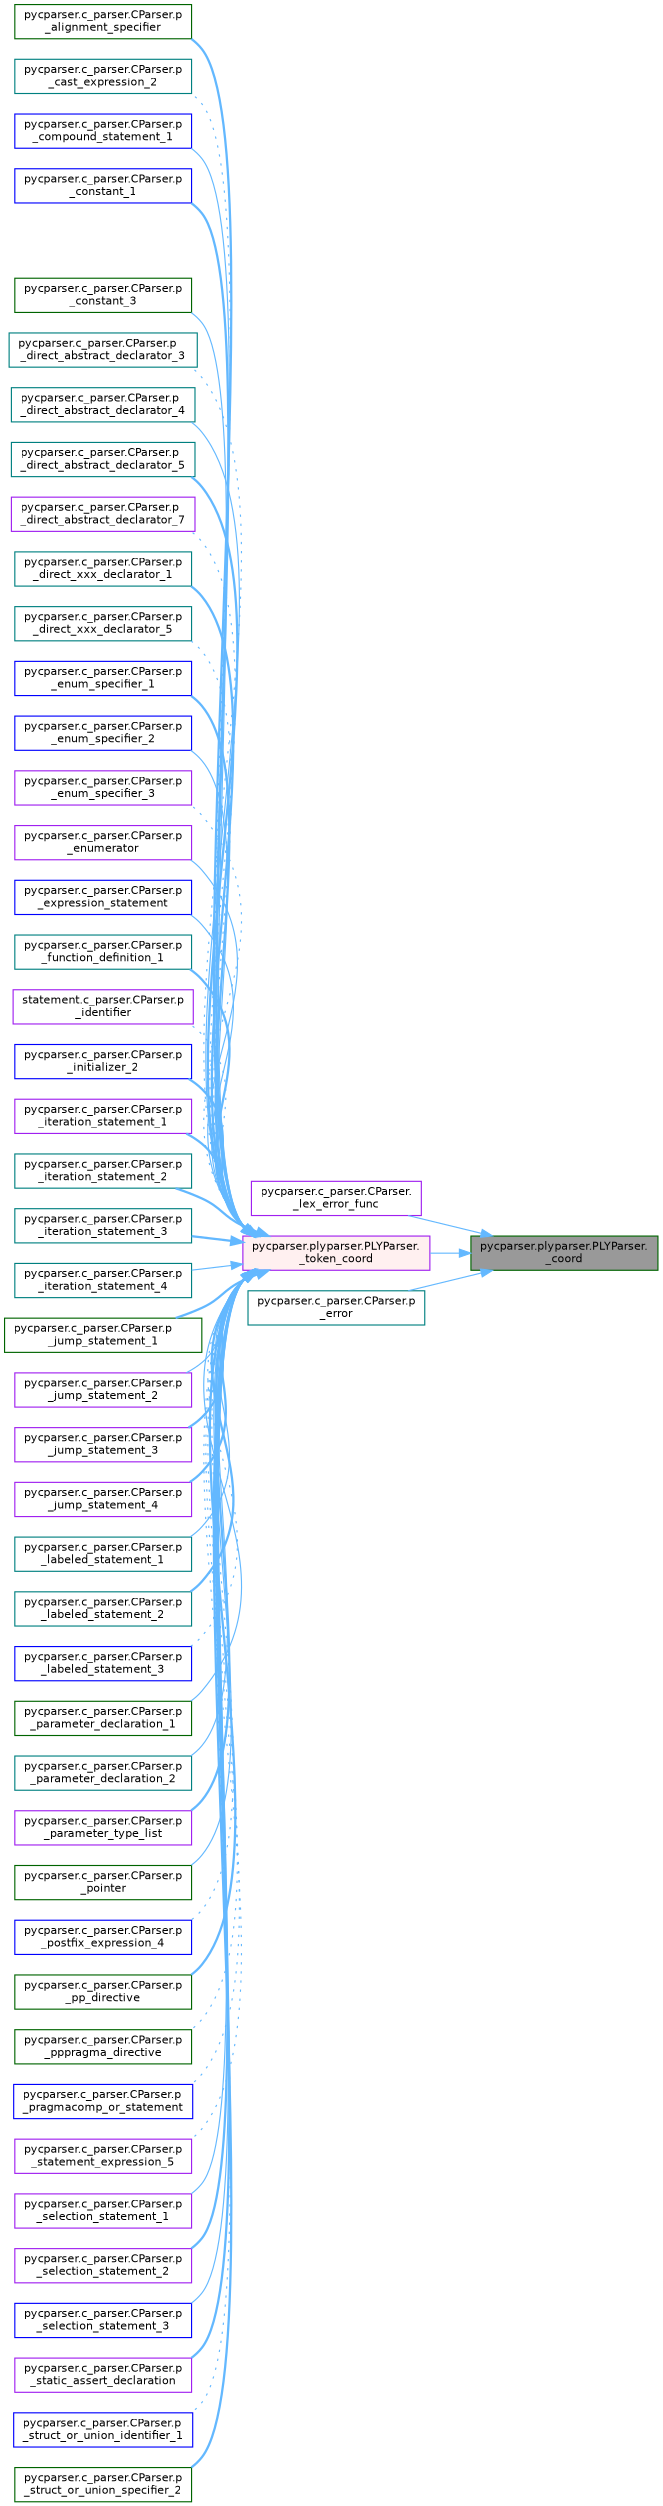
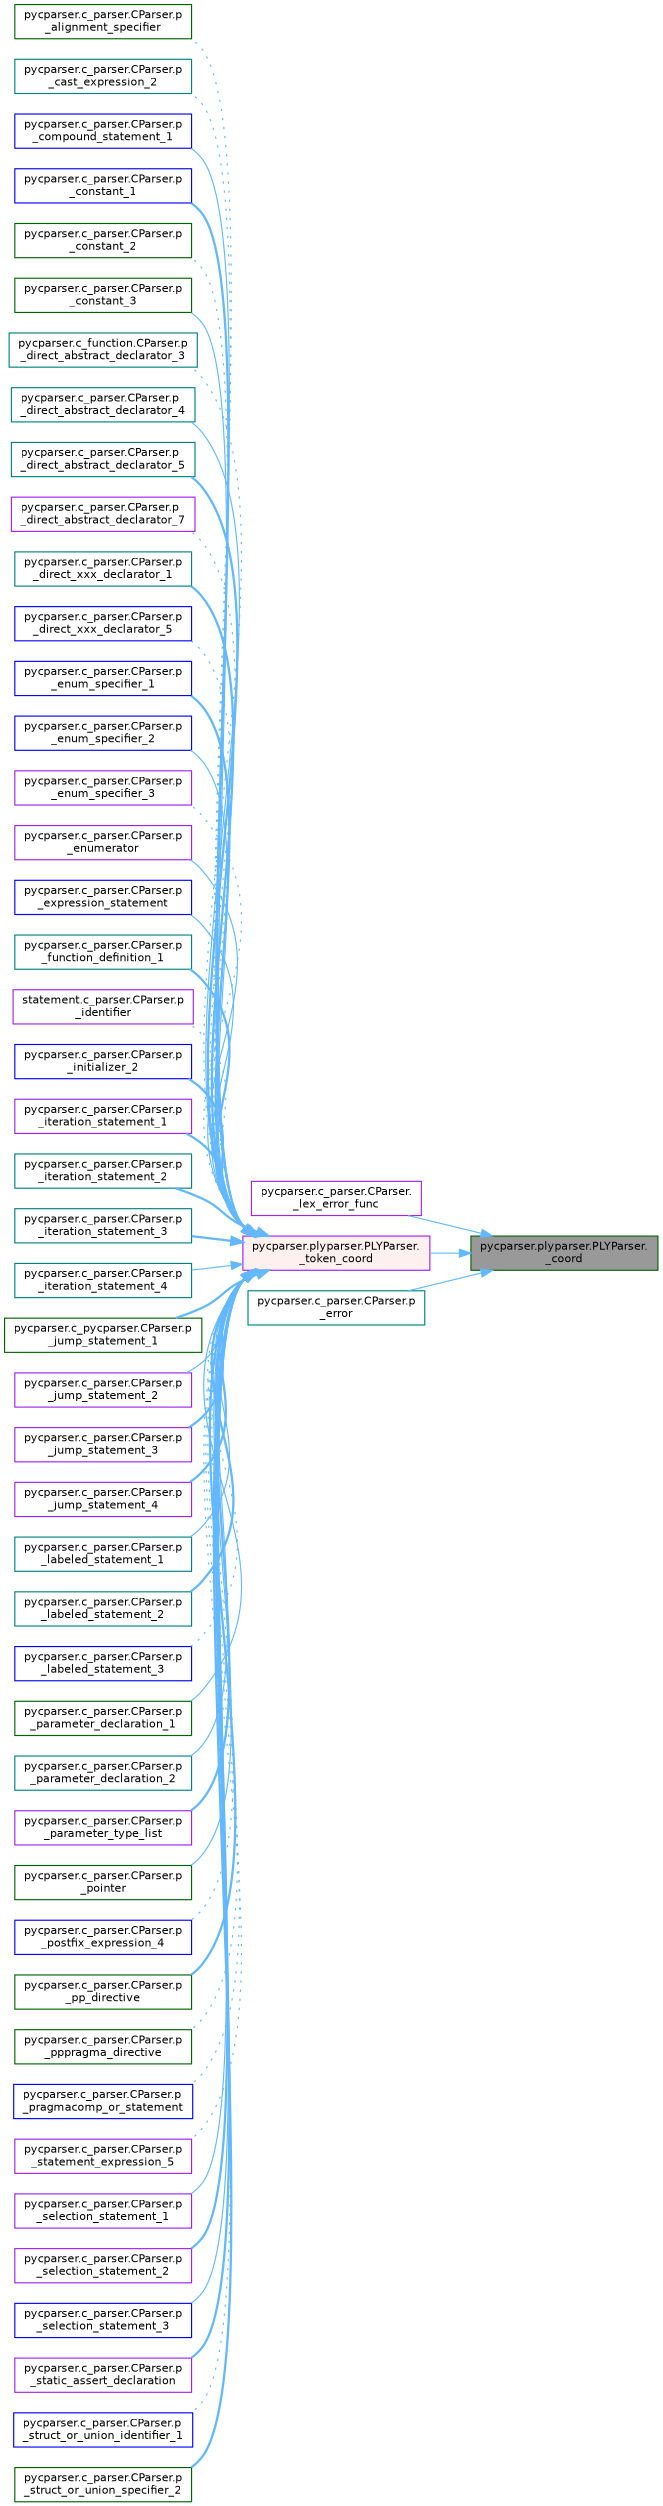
node "pycparser.c_parser.CParser.p _constant_2": added
node "pycparser.c_parser.CParser.p _direct_abstract_declarator_3": label "pycparser.c_parser.CParser.p _direct_abstract_declarator_3" -> "pycparser.c_function.CParser.p _direct_abstract_declarator_3"
node "pycparser.c_parser.CParser.p _direct_xxx_declarator_5": color teal -> blue
edge "pycparser.c_parser.CParser.p _alignment_specifier" -> "pycparser.plyparser.PLYParser. _token_coord": style bold -> dotted
node "pycparser.c_parser.CParser.p _jump_statement_1": label "pycparser.c_parser.CParser.p _jump_statement_1" -> "pycparser.c_pycparser.CParser.p _jump_statement_1"
